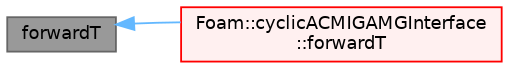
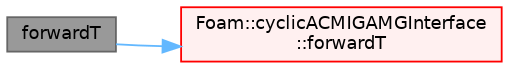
edge "Foam::cyclicACMIGAMGInterface ::forwardT" -> "forwardT": reversed
